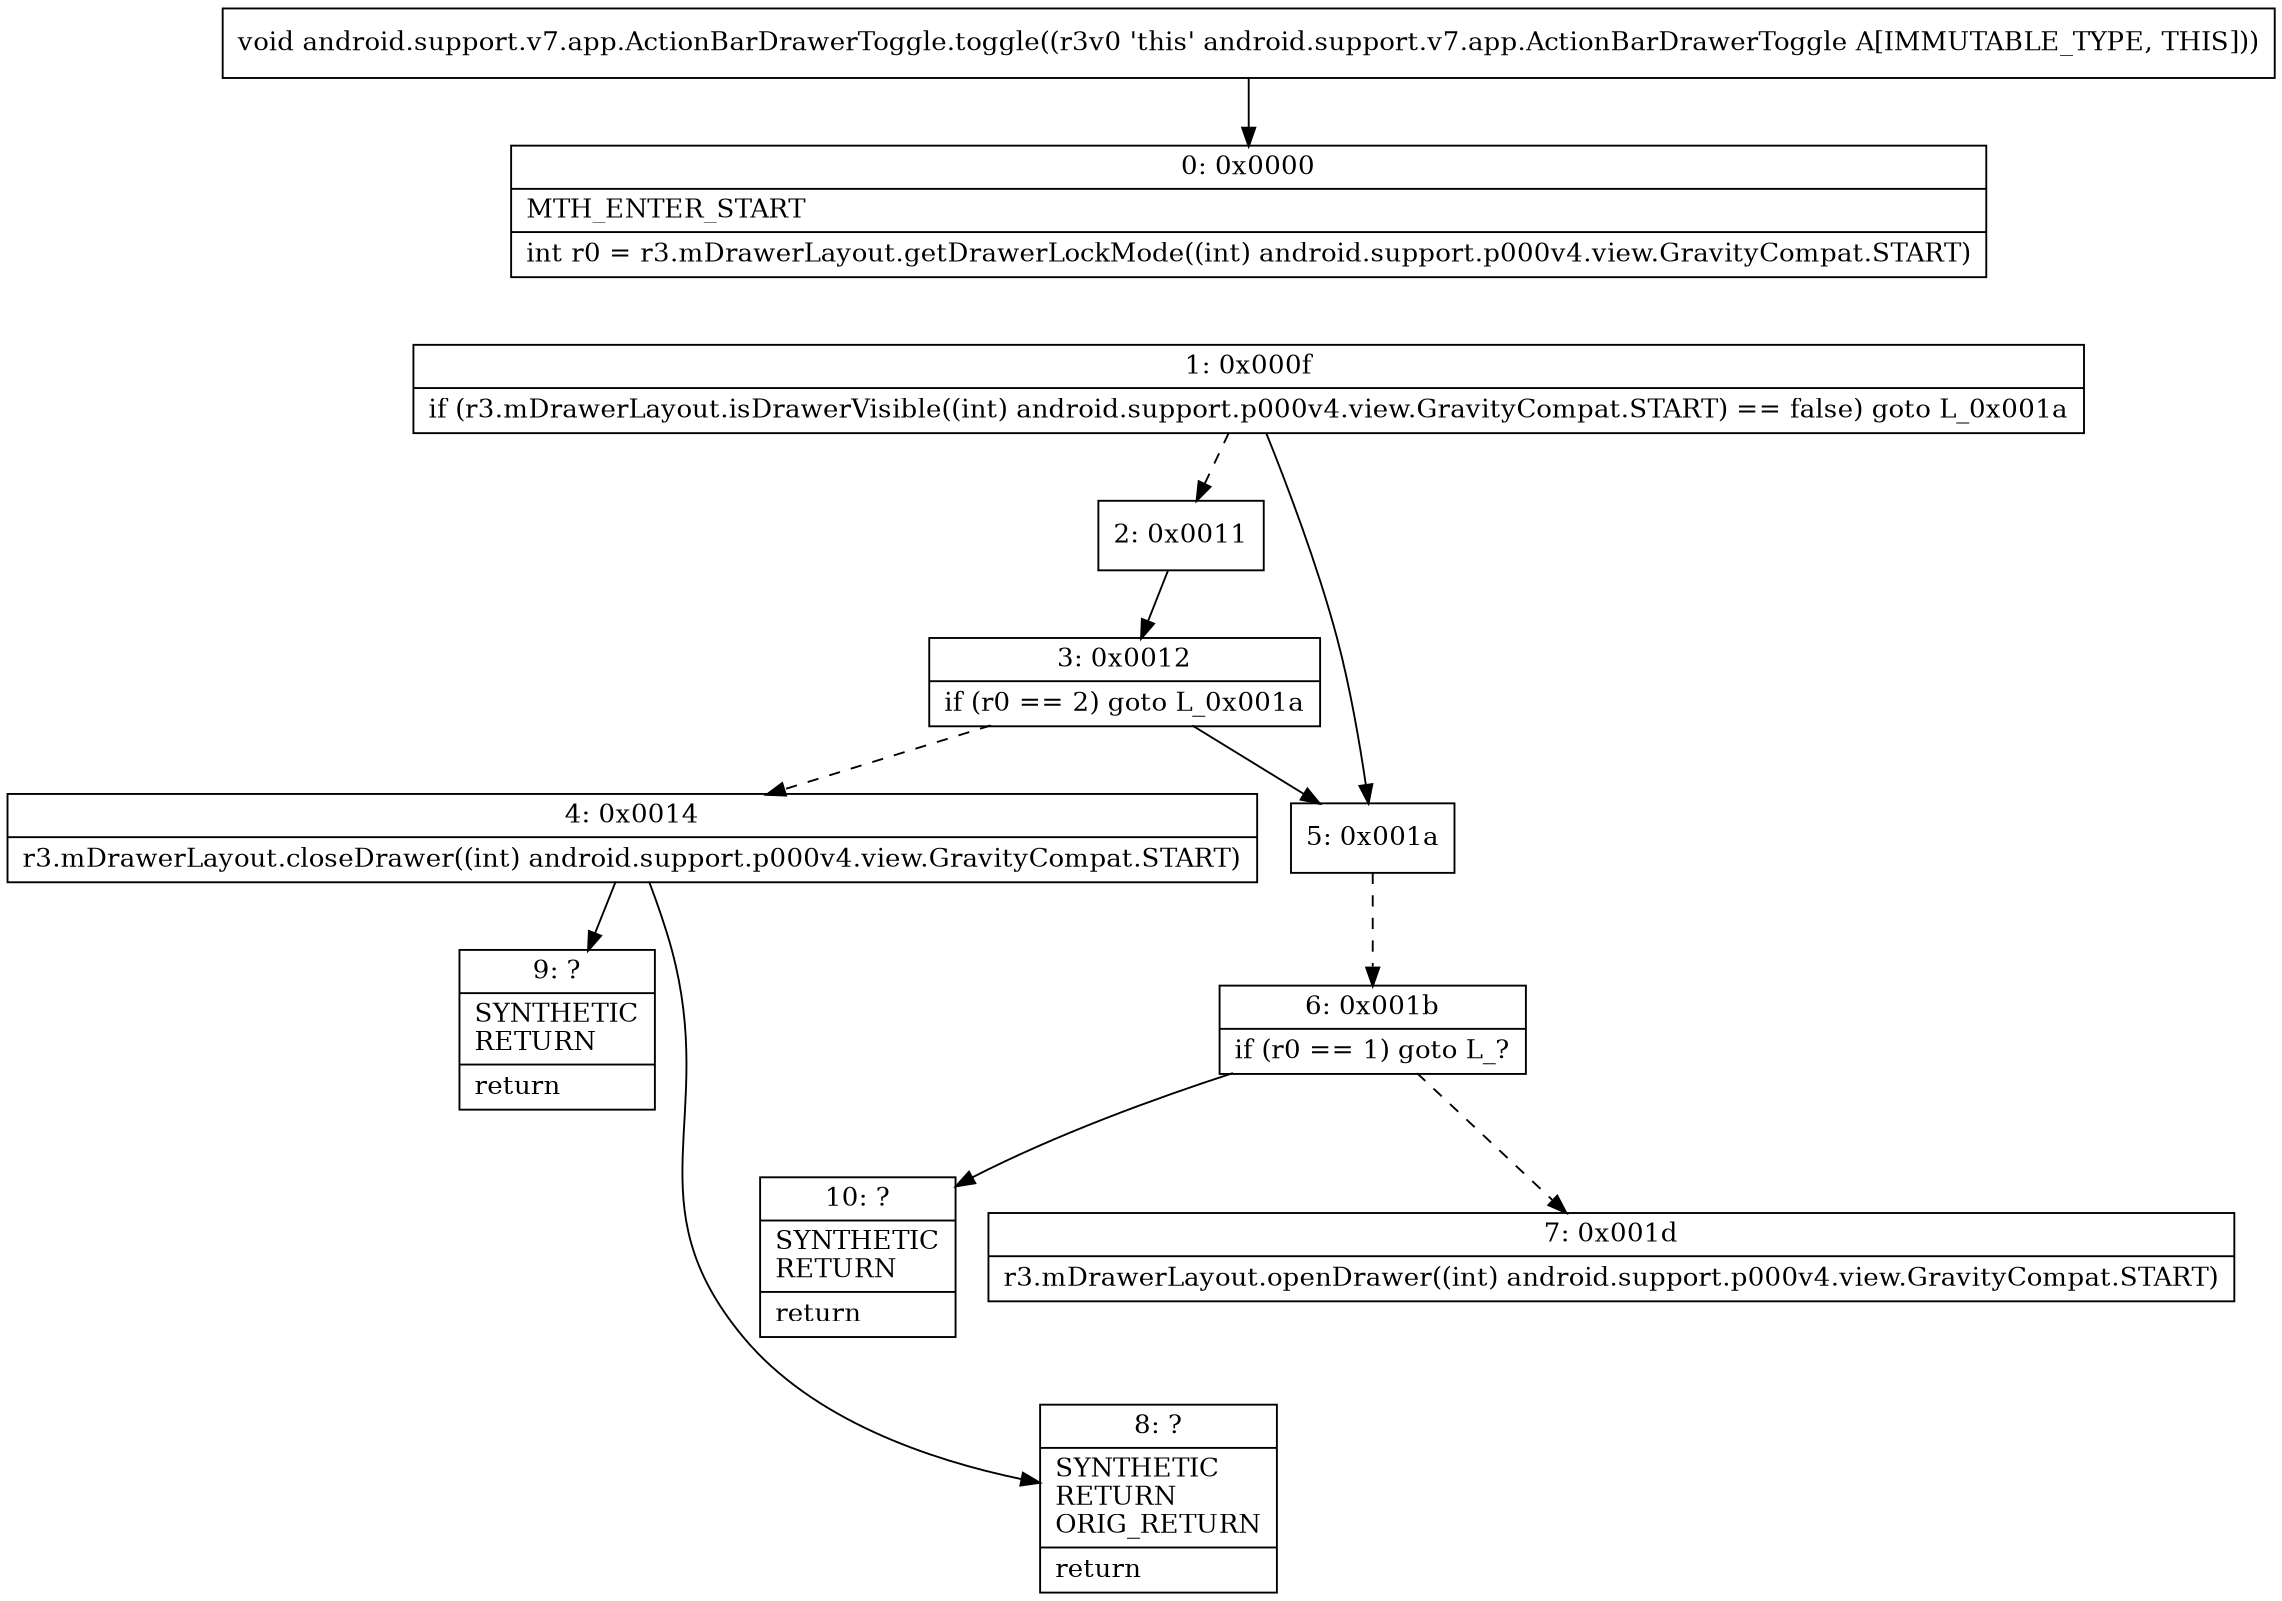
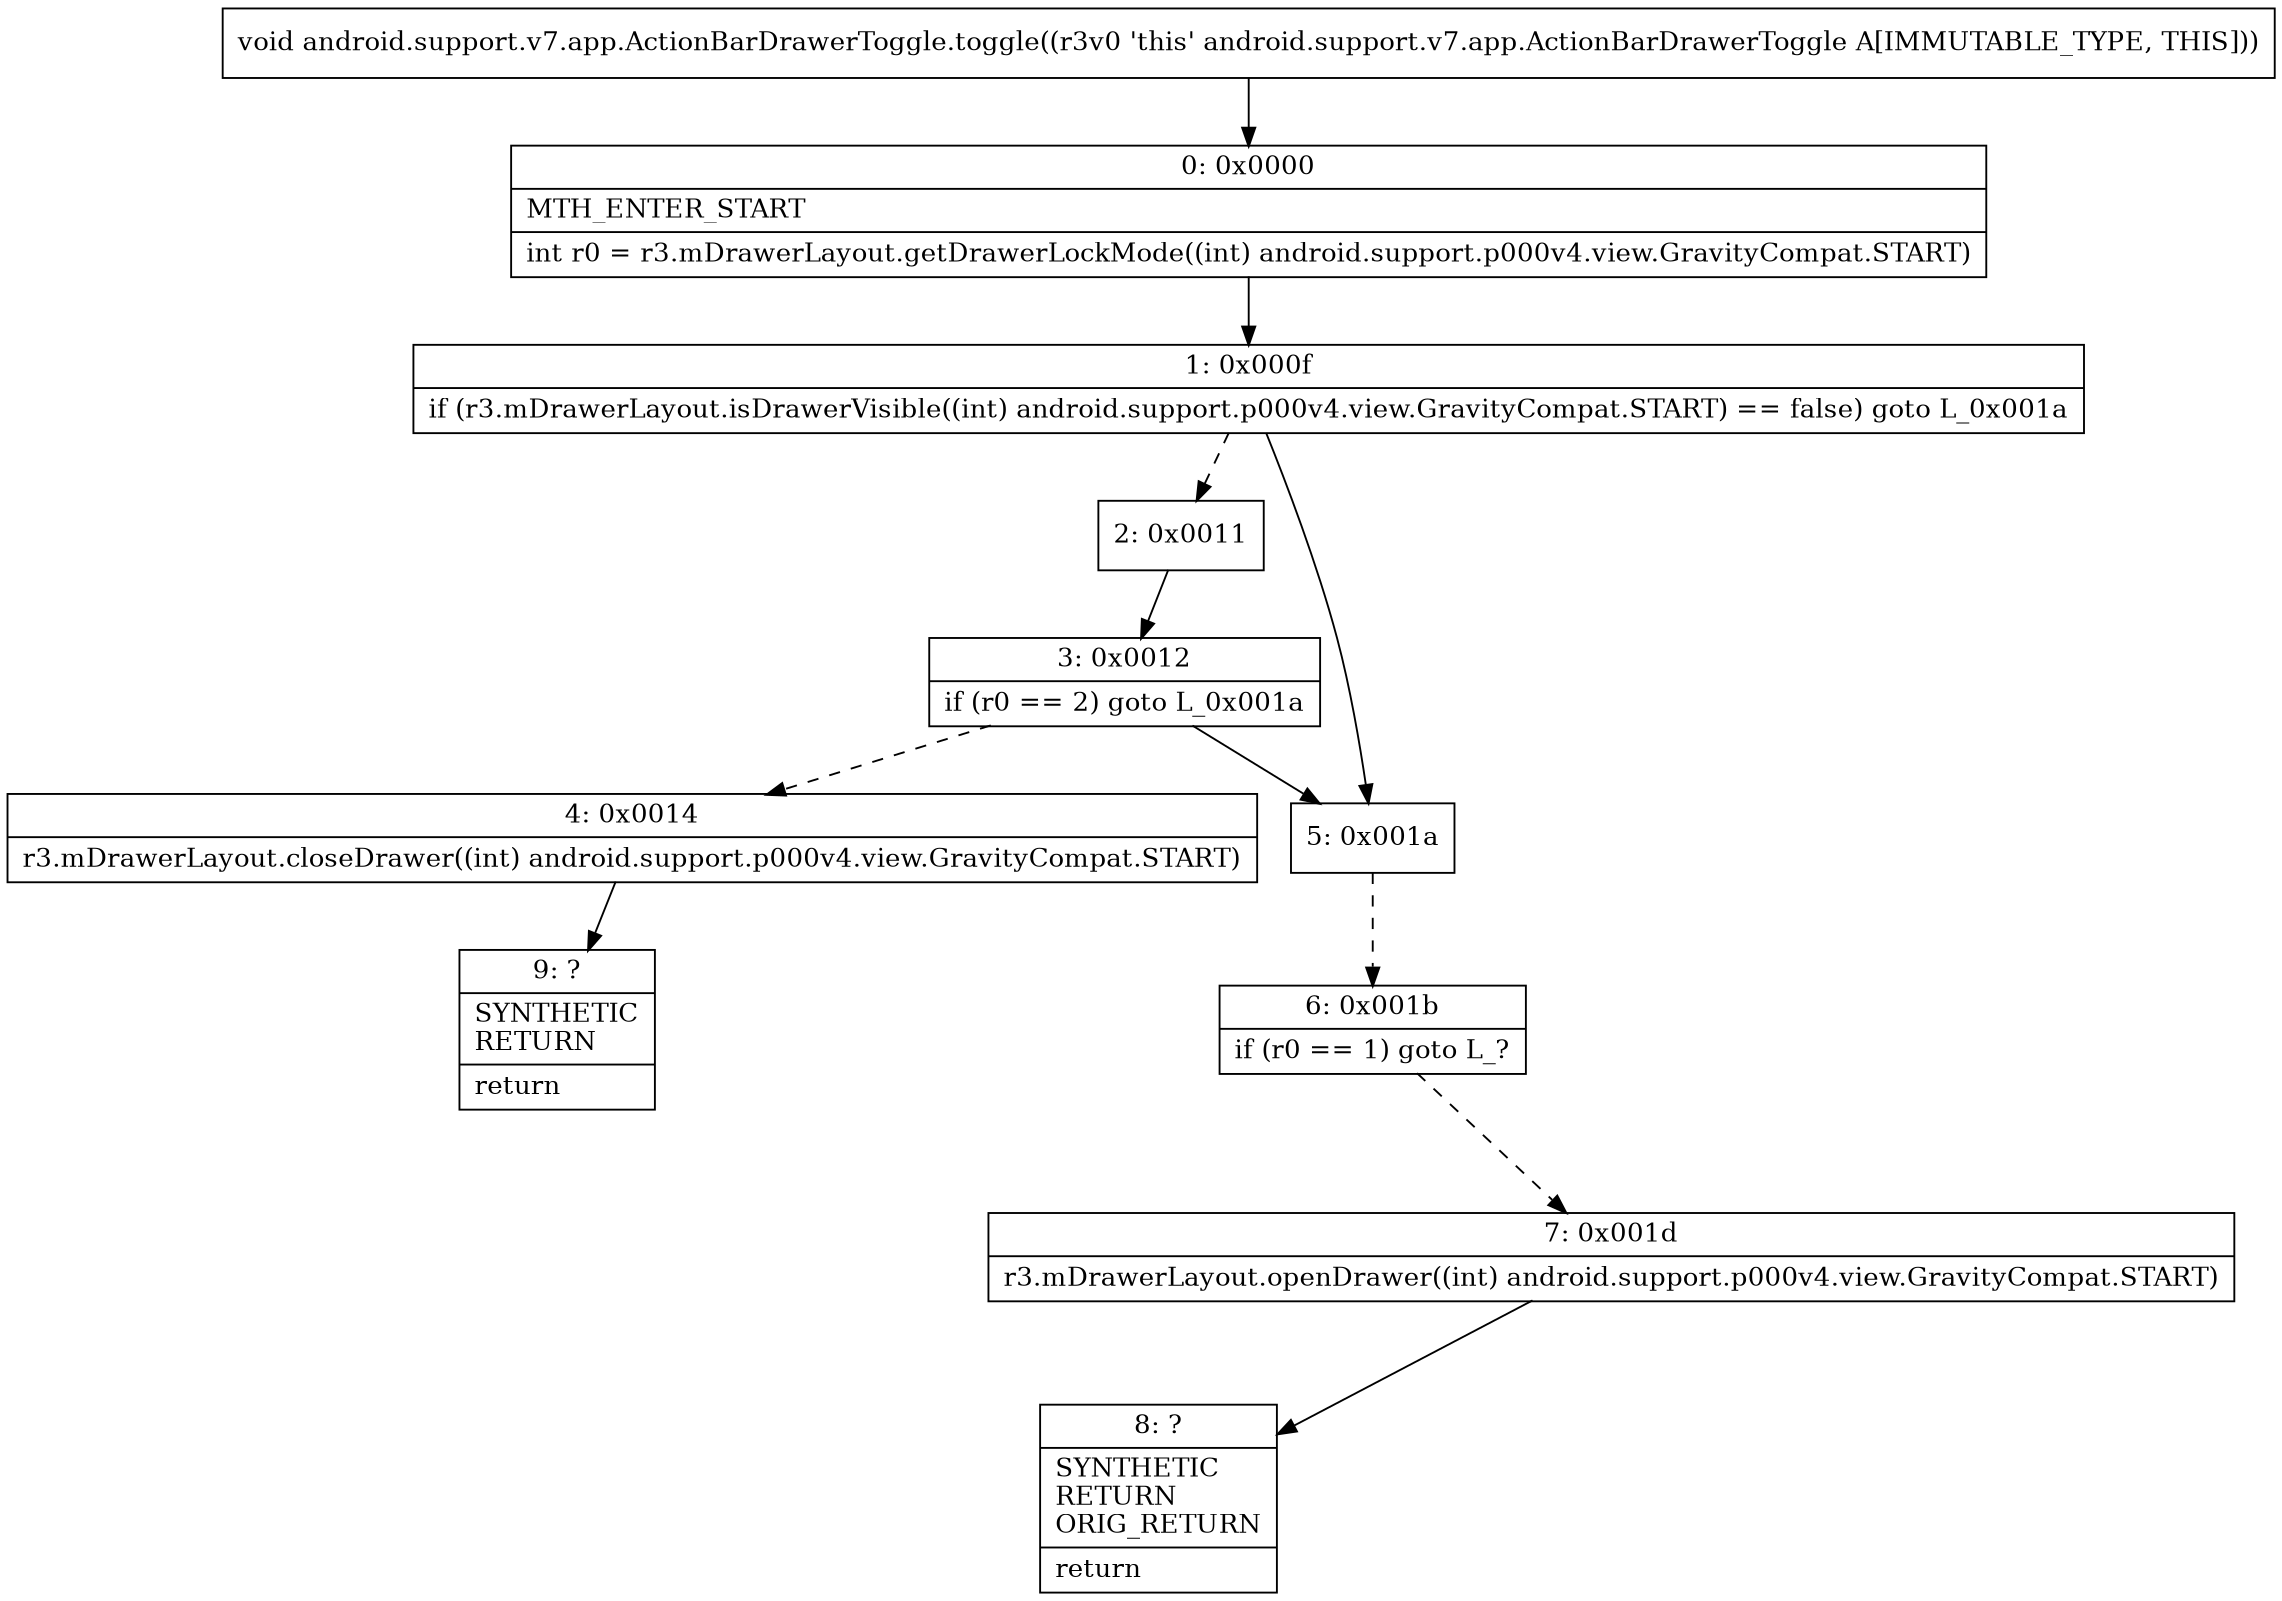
edge "0: 0x0000" -> "1: 0x000f": added
node "10: ?": removed
edge "4: 0x0014" -> "8: ?": now "7: 0x001d" -> "8: ?"
